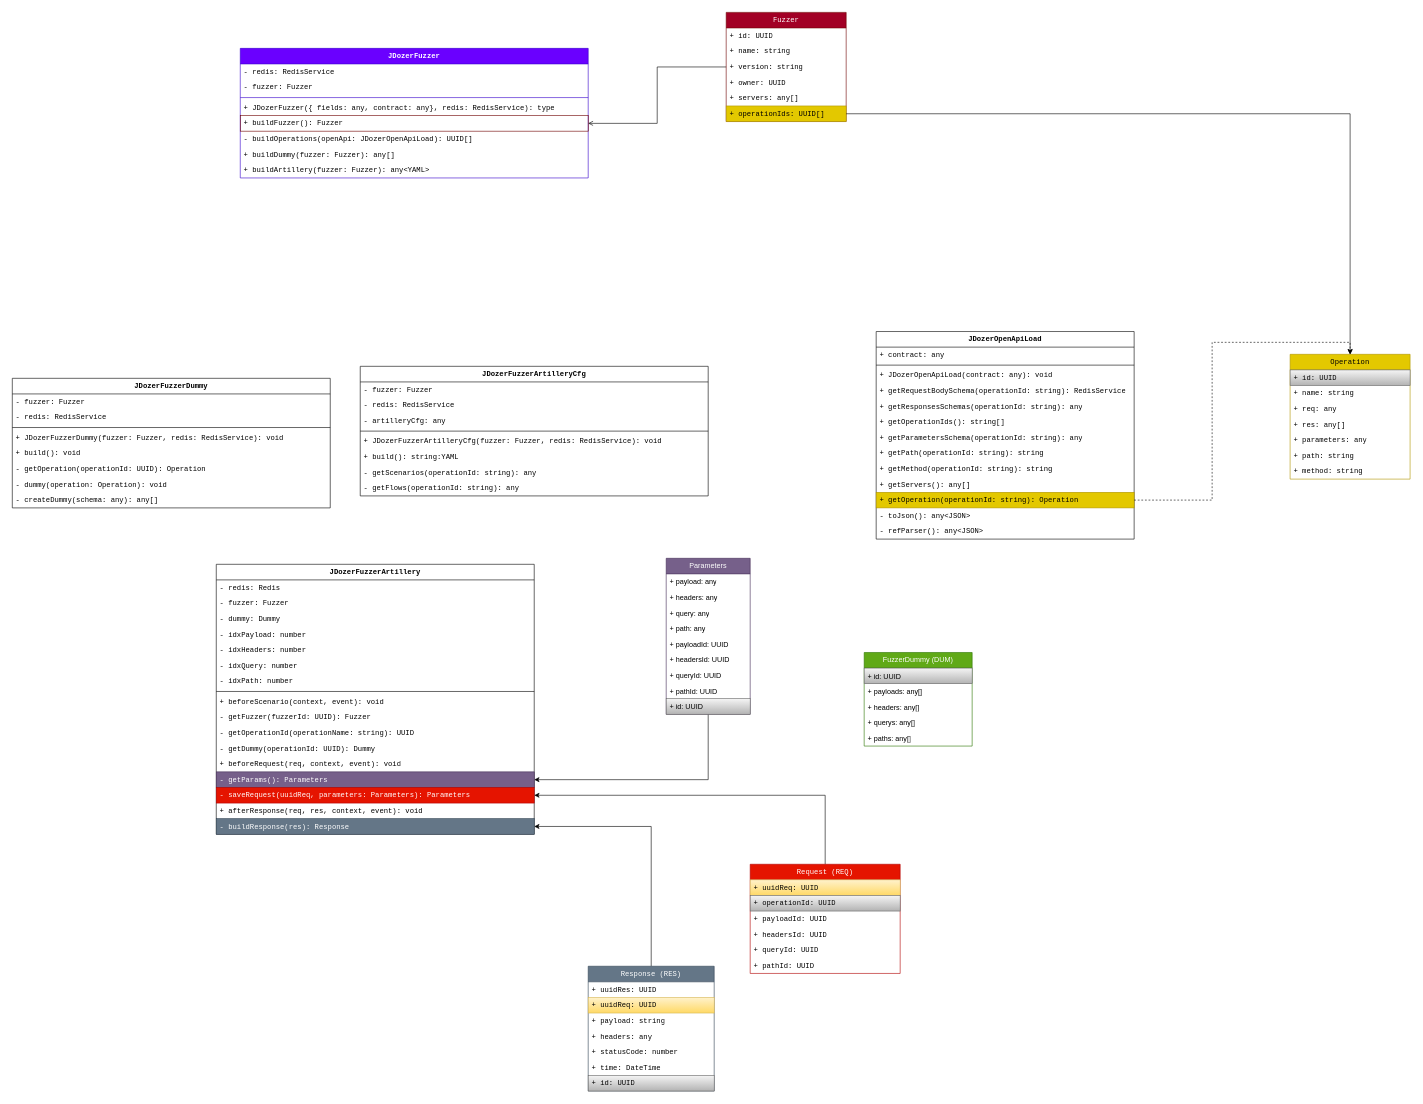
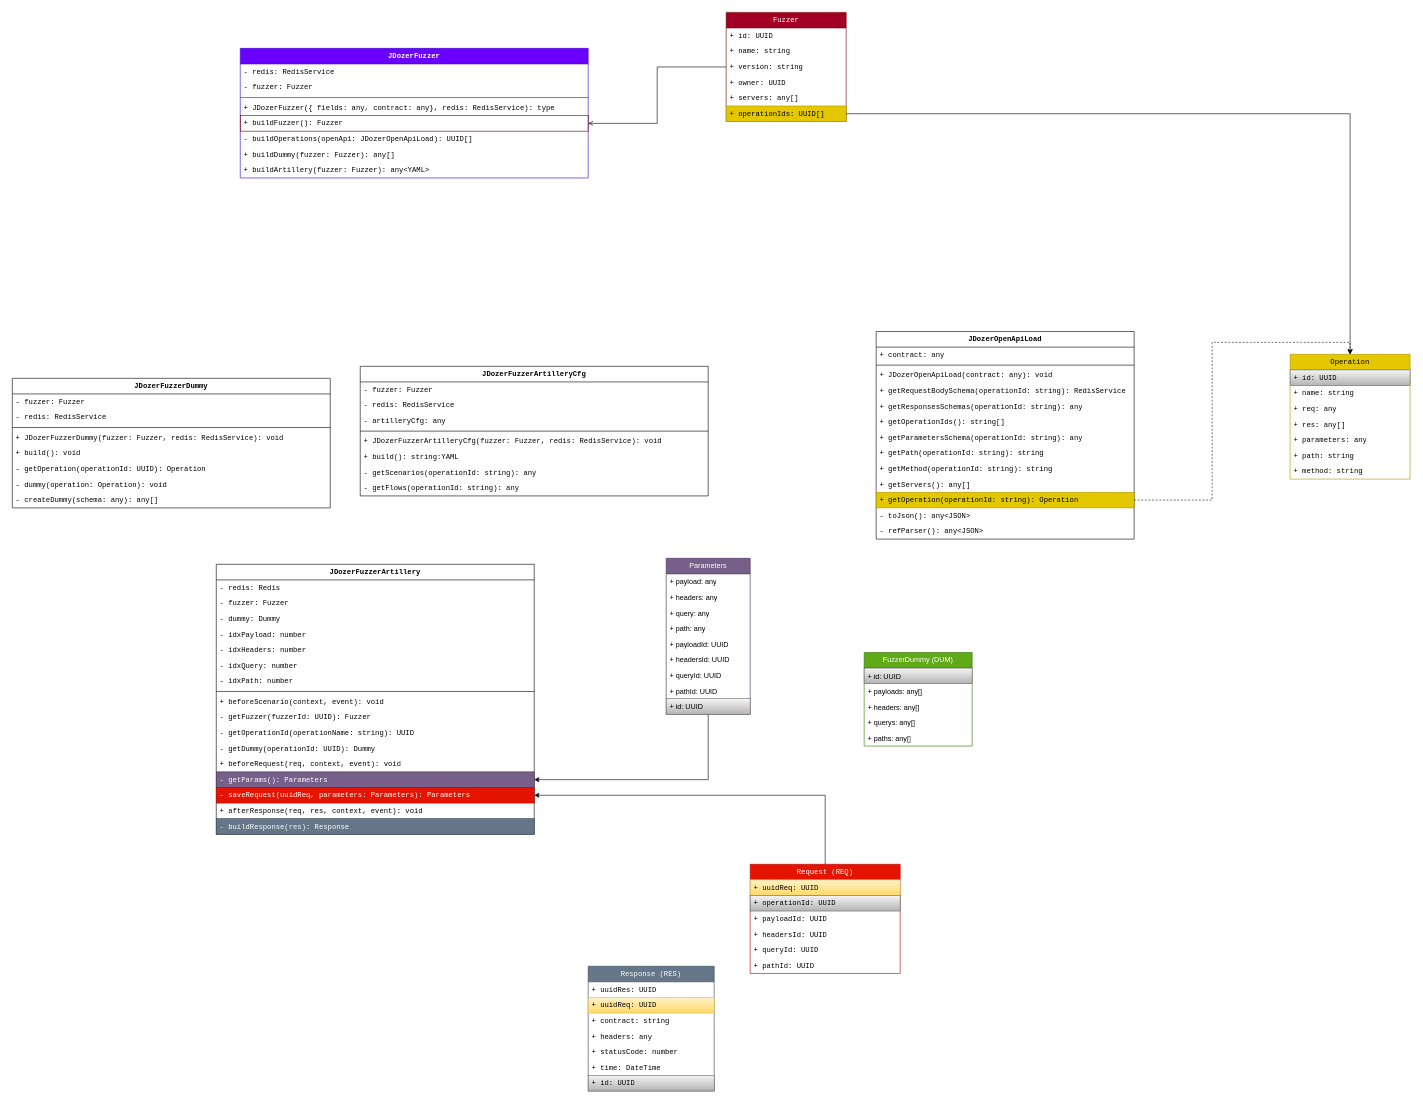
edge "Response (RES)" -> "- buildResponse(res): Response": removed
node "+ payload: string": label "+ payload: string" -> "+ contract: string"
